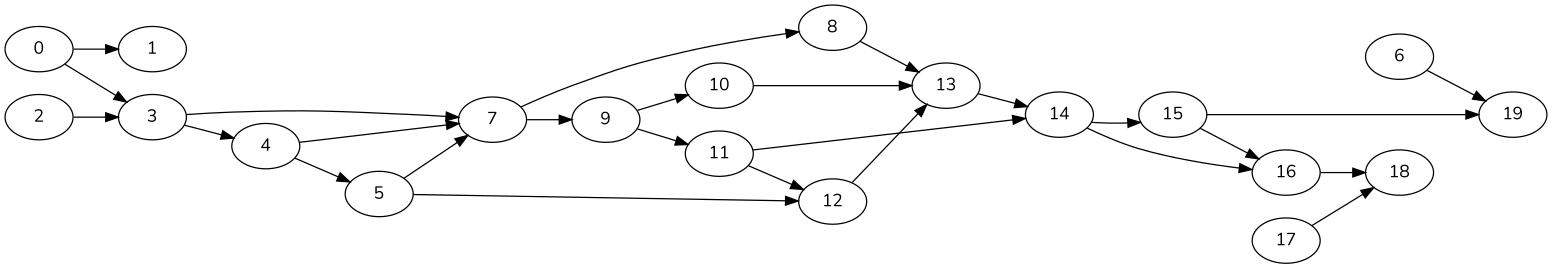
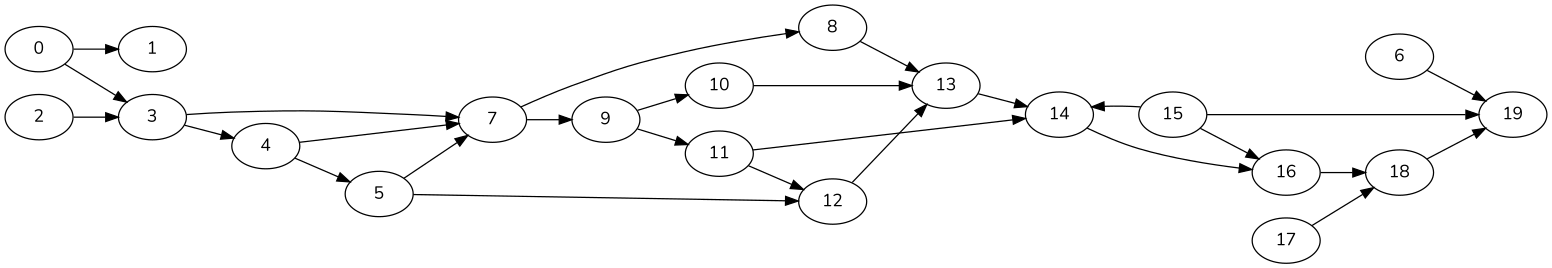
edge "14" -> "15": reversed
edge "18" -> "19": added
